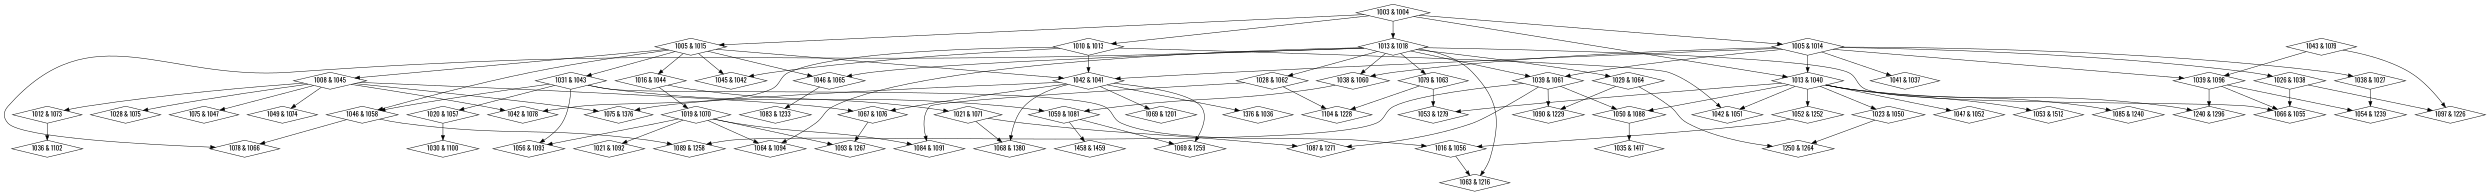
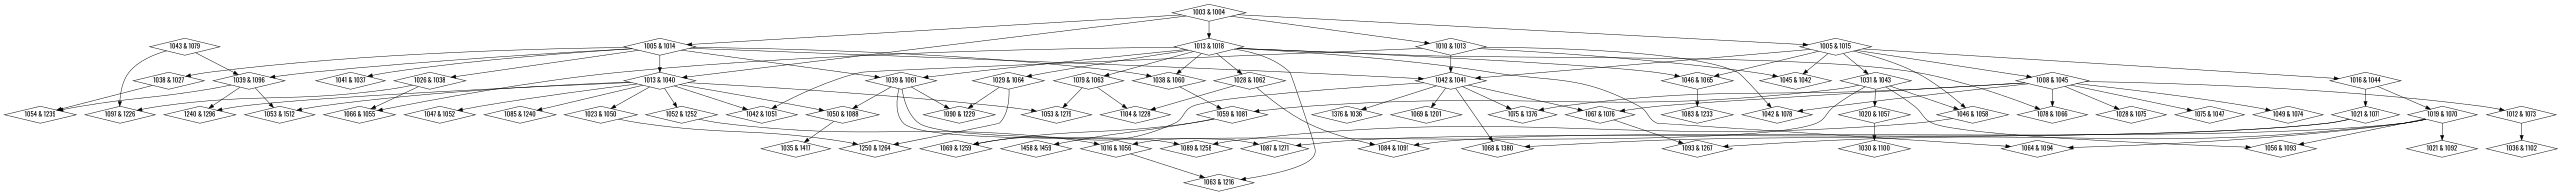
edge "1039 & 1096" -> "1066 & 1055": now "1039 & 1096" -> "1053 & 1512"
edge "1046 & 1058" -> "1078 & 1066": now "1008 & 1045" -> "1078 & 1066"
